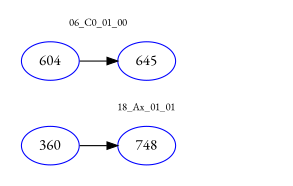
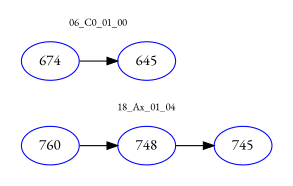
node "604": label "604" -> "674"
cluster "18_Ax_01_01": label "18_Ax_01_01" -> "18_Ax_01_04"
node "360": label "360" -> "760"
node "745": added
